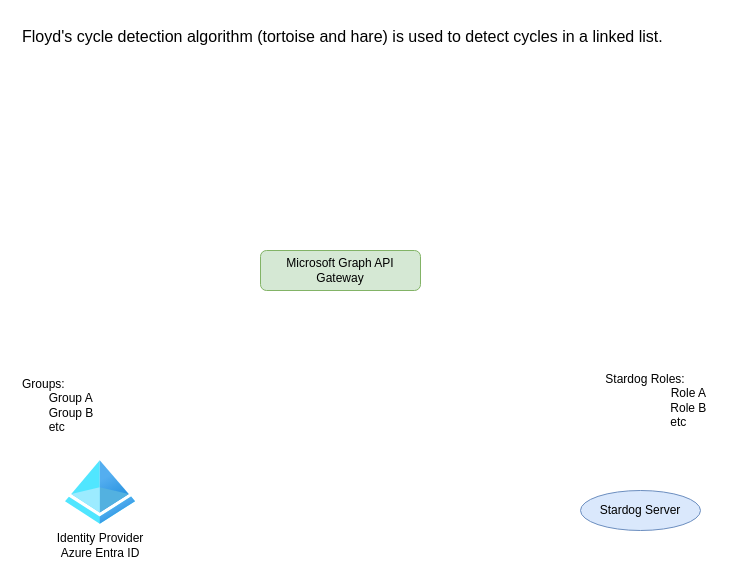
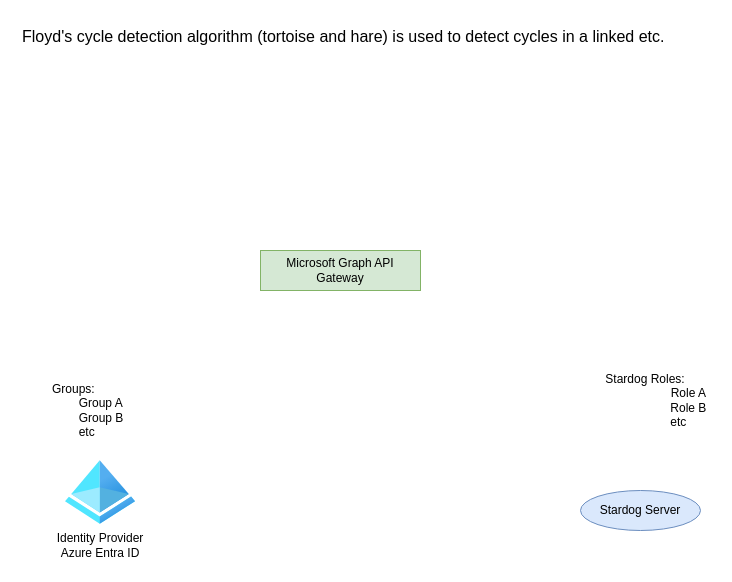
node "Floyd's cycle detection algorithm (tortoise and hare) is used to detect cycles in a linked list.": label "Floyd's cycle detection algorithm (tortoise and hare) is used to detect cycles in a linked list." -> "Floyd's cycle detection algorithm (tortoise and hare) is used to detect cycles in a linked etc."
node "Microsoft Graph API Gateway": shape rounded rectangle -> rectangle
node "Groups: Group A Group B etc": moved (141, 406) -> (171, 411)
